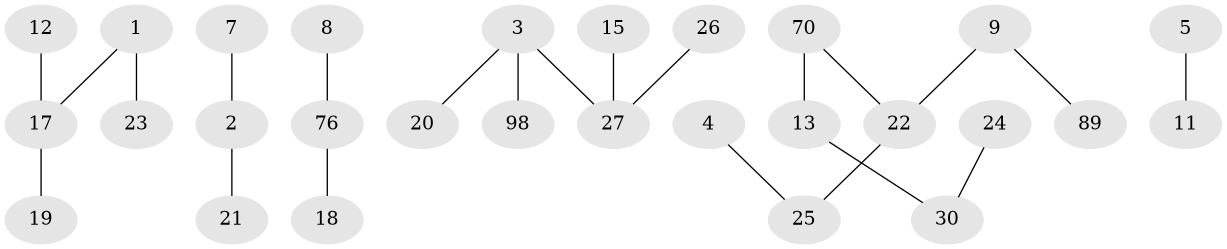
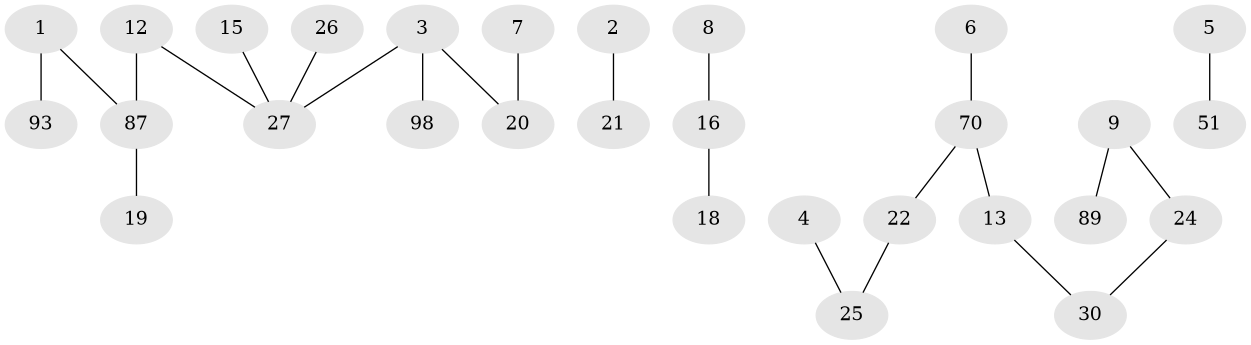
node "6": added
edge "12" -- "27": added
edge "7" -- "2": now "7" -- "20"
edge "9" -- "22": now "9" -- "24"
node "17": label "17" -> "87"
node "23": label "23" -> "93"
node "76": label "76" -> "16"
node "11": label "11" -> "51"
